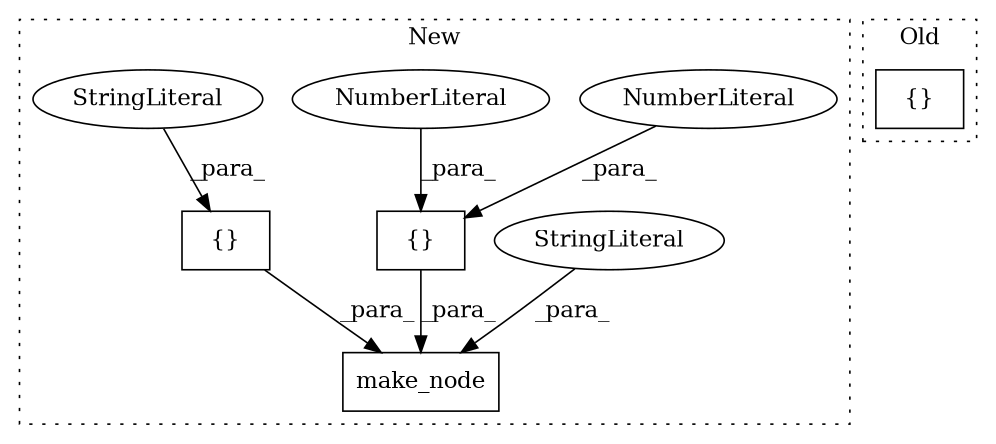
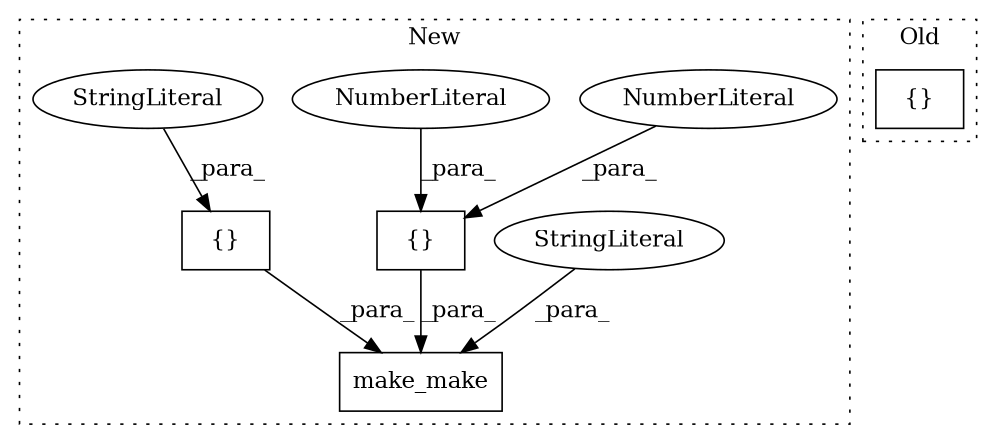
node "make_node": label "make_node" -> "make_make"
